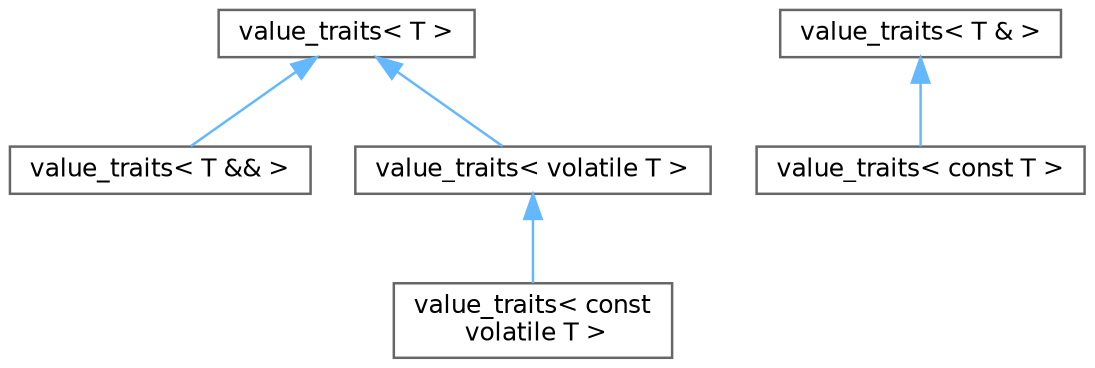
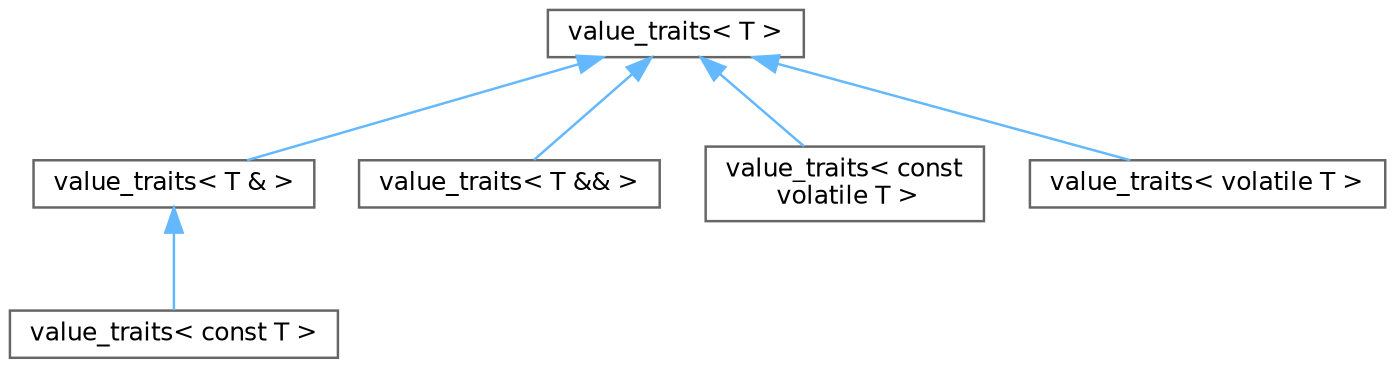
edge "value_traits< T & >" -> "value_traits< T >": added
edge "value_traits< const volatile T >" -> "value_traits< volatile T >": now "value_traits< const volatile T >" -> "value_traits< T >"
